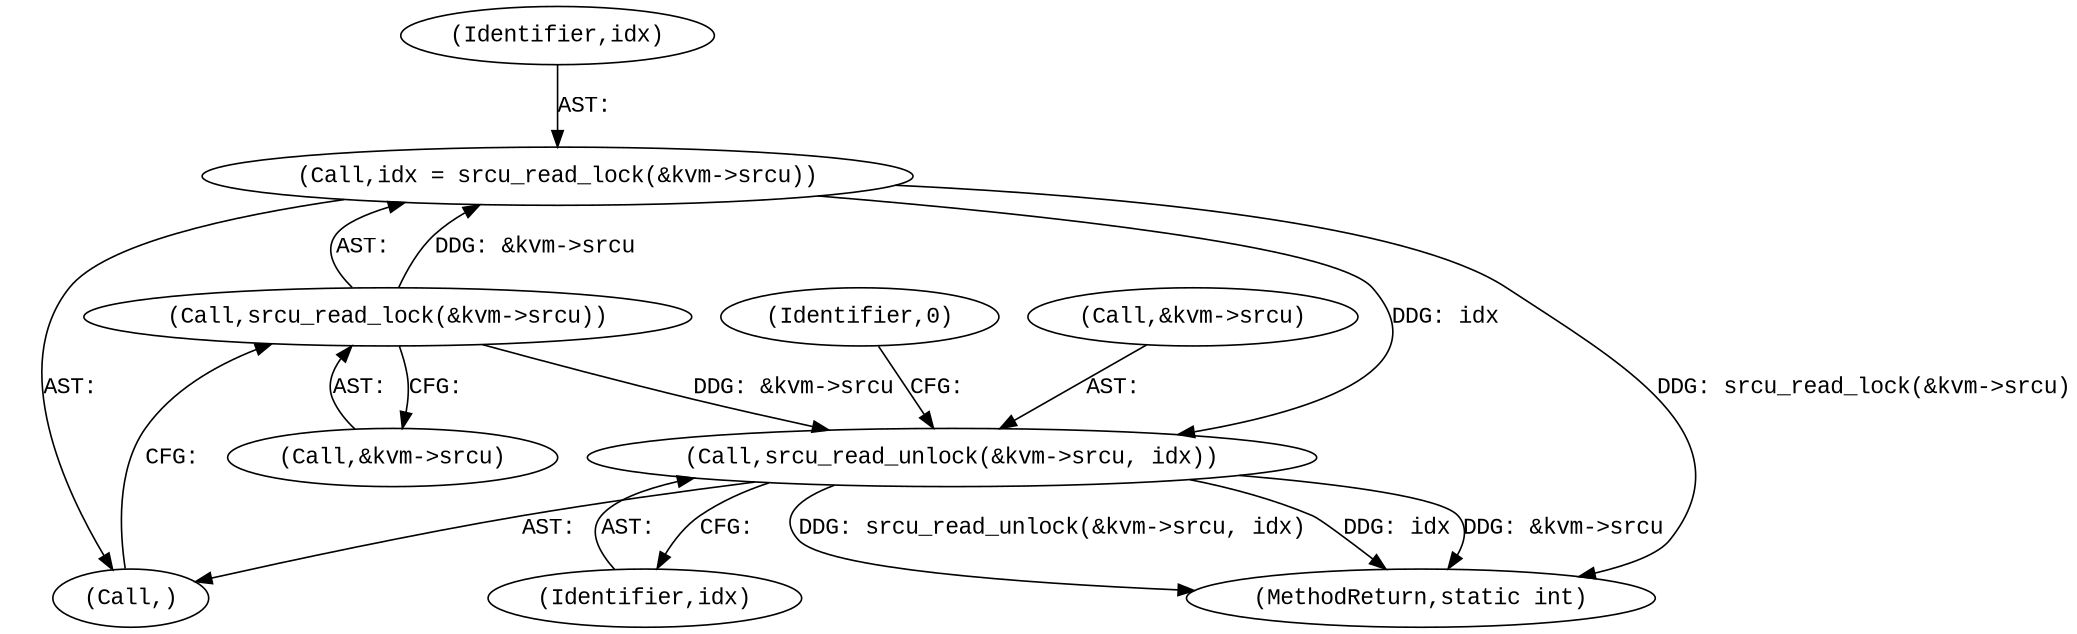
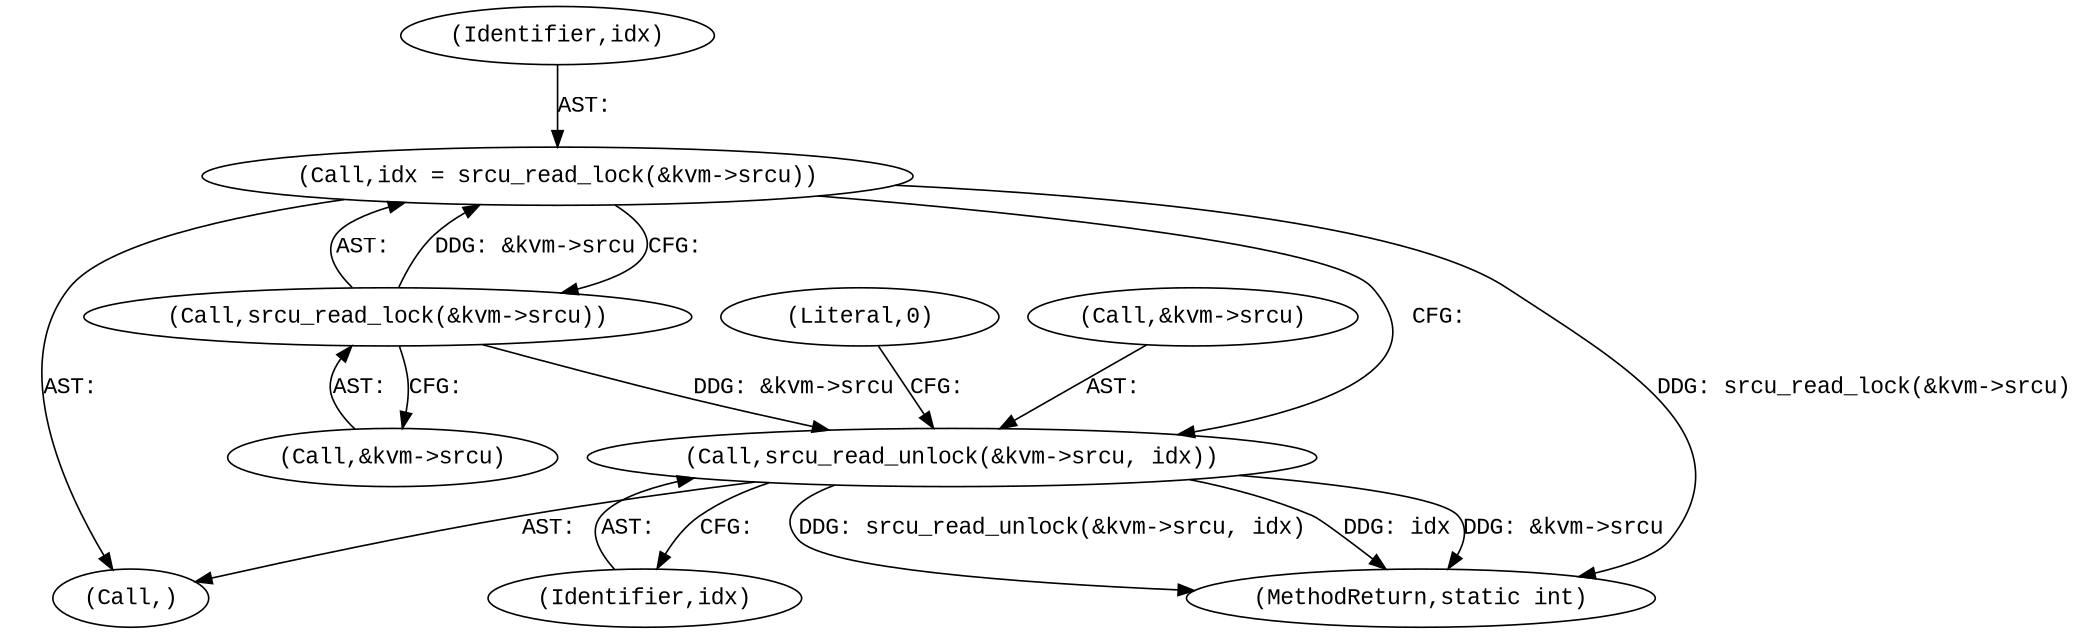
node "(Identifier,0)": label "(Identifier,0)" -> "(Literal,0)"
edge "(Call,idx = srcu_read_lock(&kvm->srcu))" -> "(Call,srcu_read_unlock(&kvm->srcu, idx))": label "DDG: idx" -> "CFG: "
edge "(Call,)" -> "(Call,srcu_read_lock(&kvm->srcu))": now "(Call,idx = srcu_read_lock(&kvm->srcu))" -> "(Call,srcu_read_lock(&kvm->srcu))"
